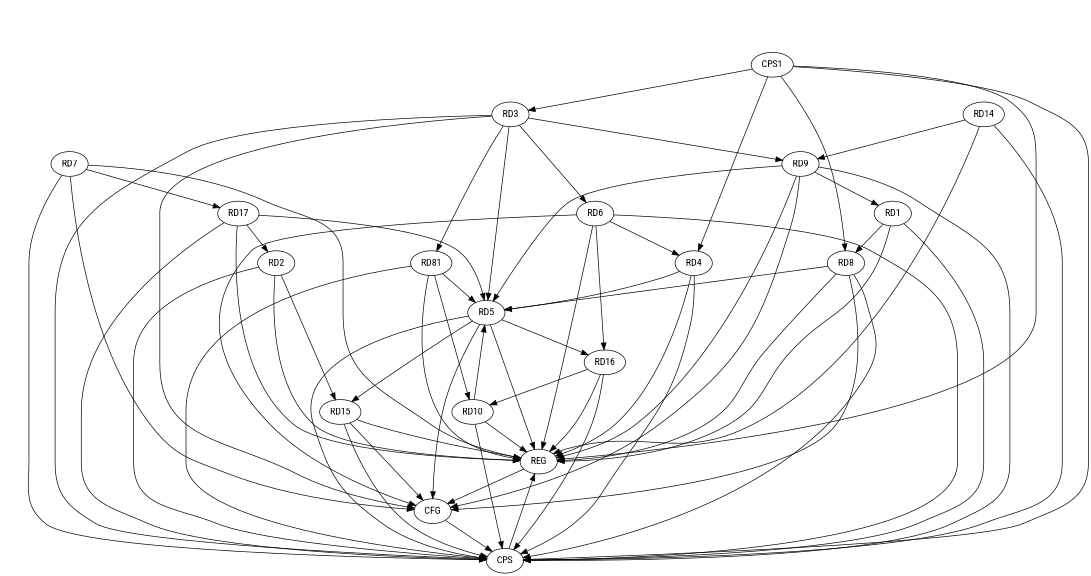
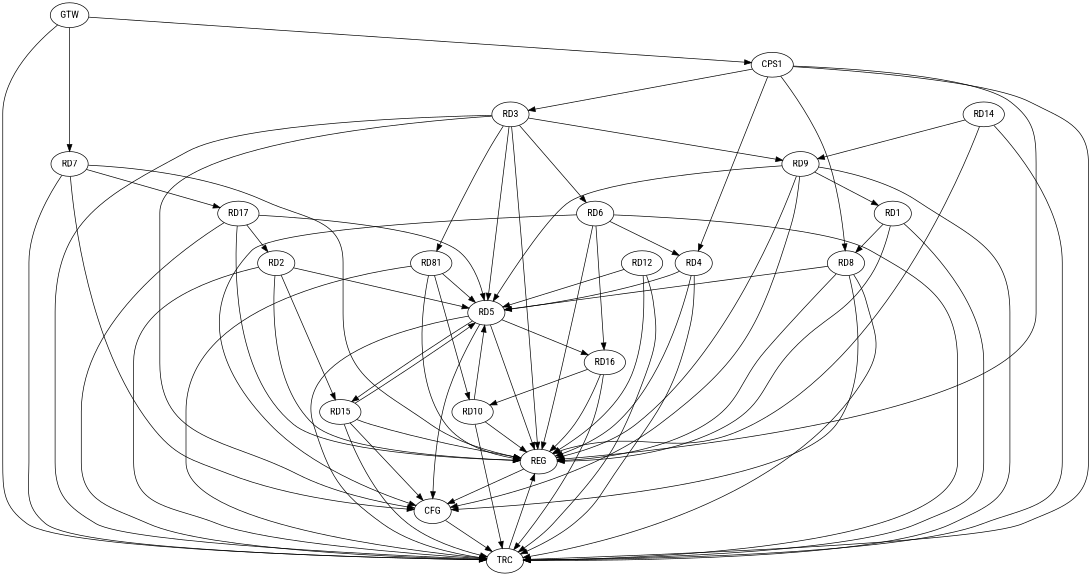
node "GTW": added
node "RD12": added
edge "RD3" -> "REG": added
edge "RD2" -> "RD5": added
edge "RD15" -> "RD5": added
node "CPS": label "CPS" -> "TRC"
